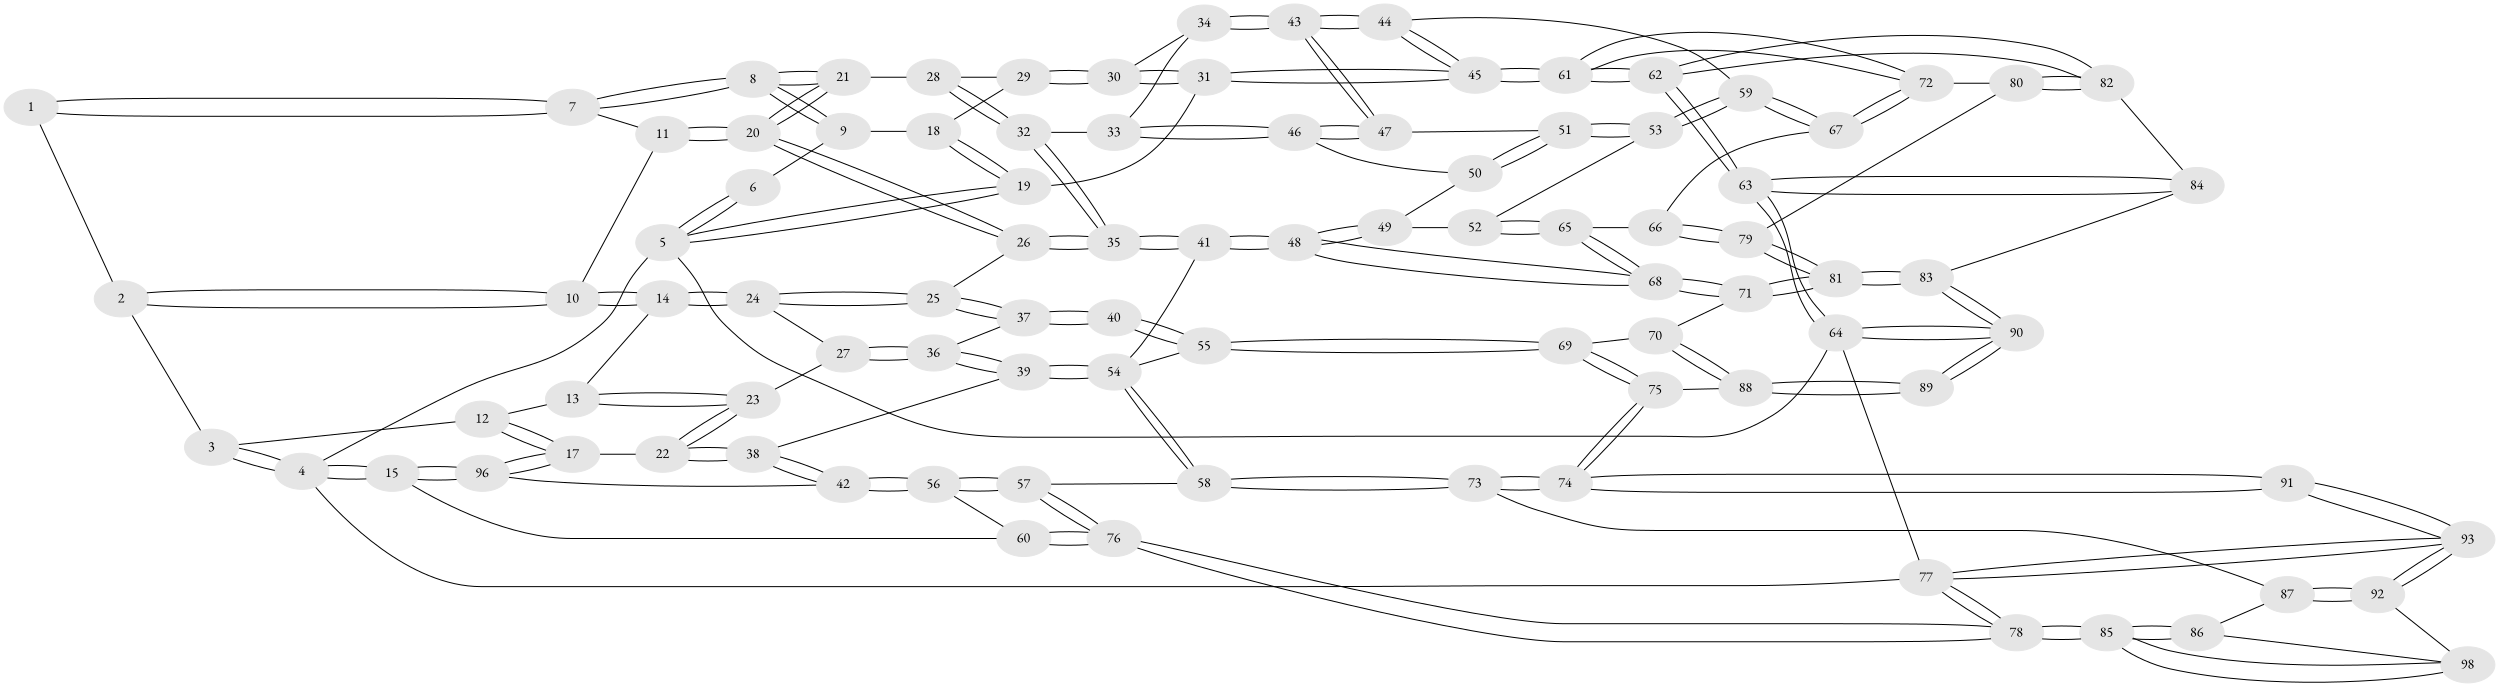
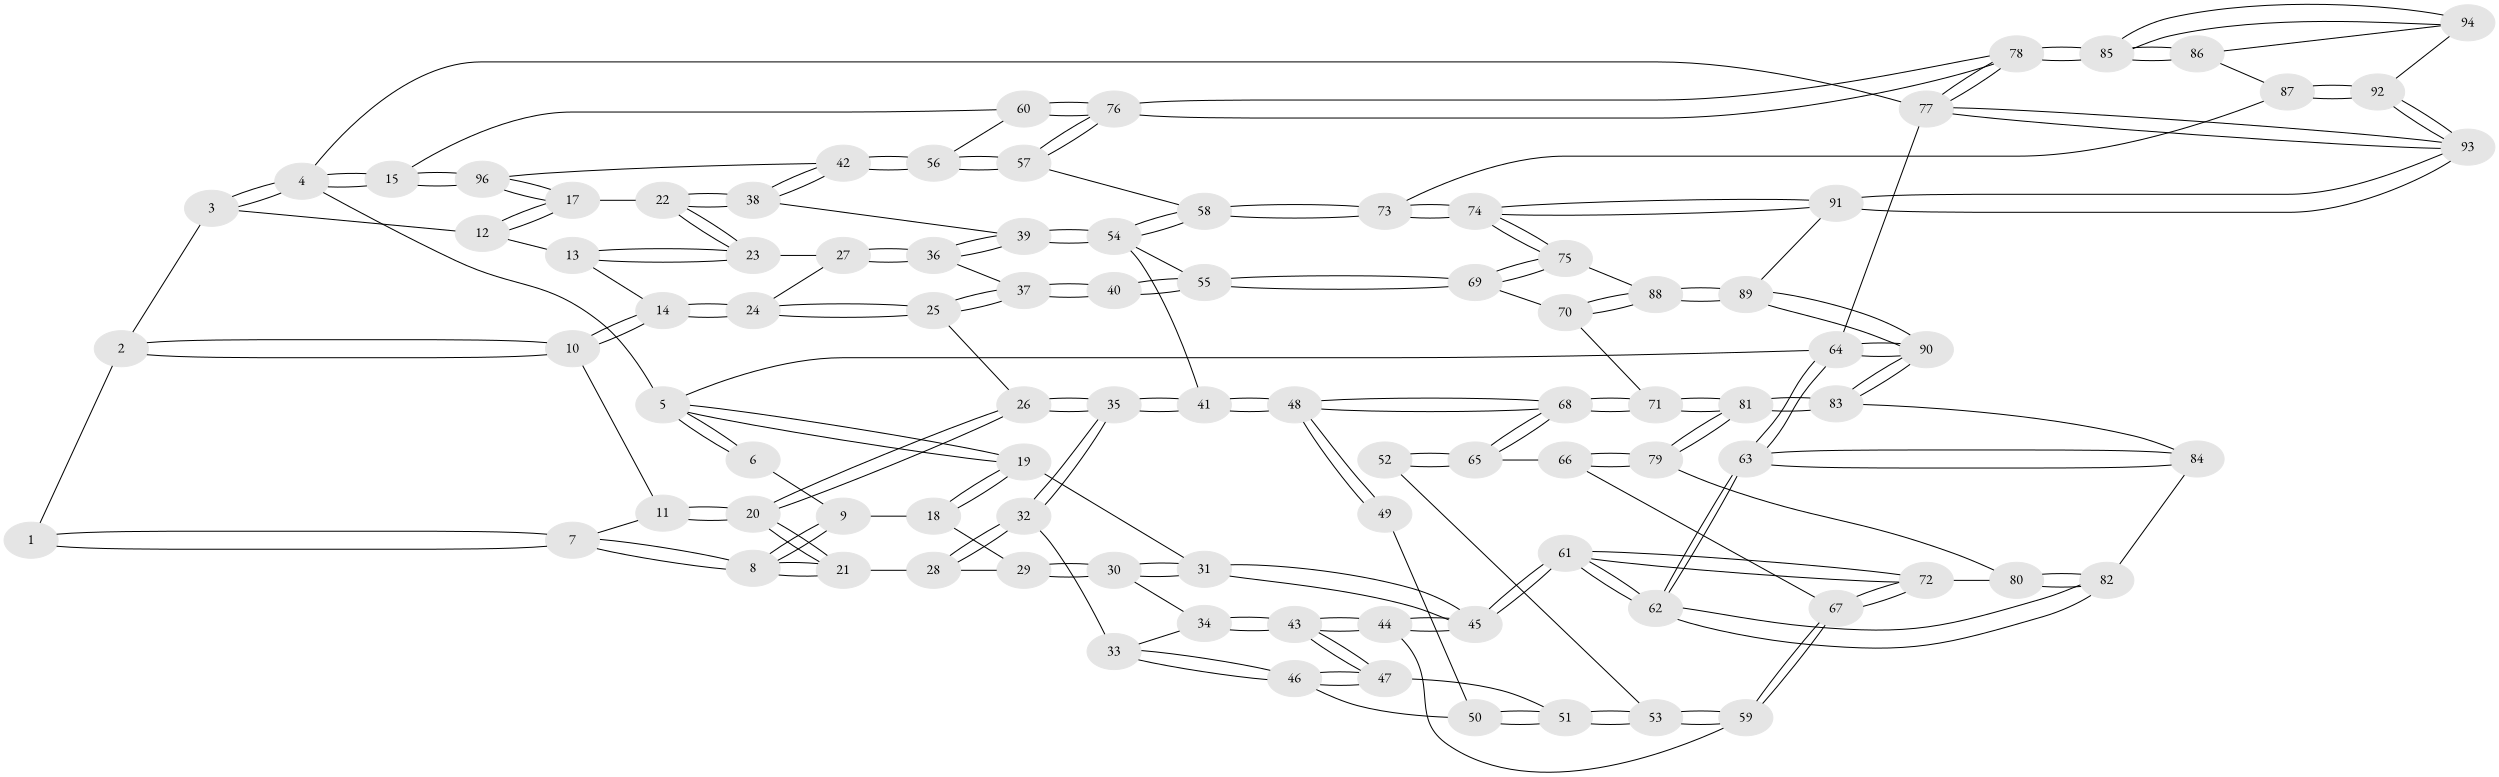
edge "49" -- "52": removed
edge "91" -- "89": added
node "98": label "98" -> "94"
